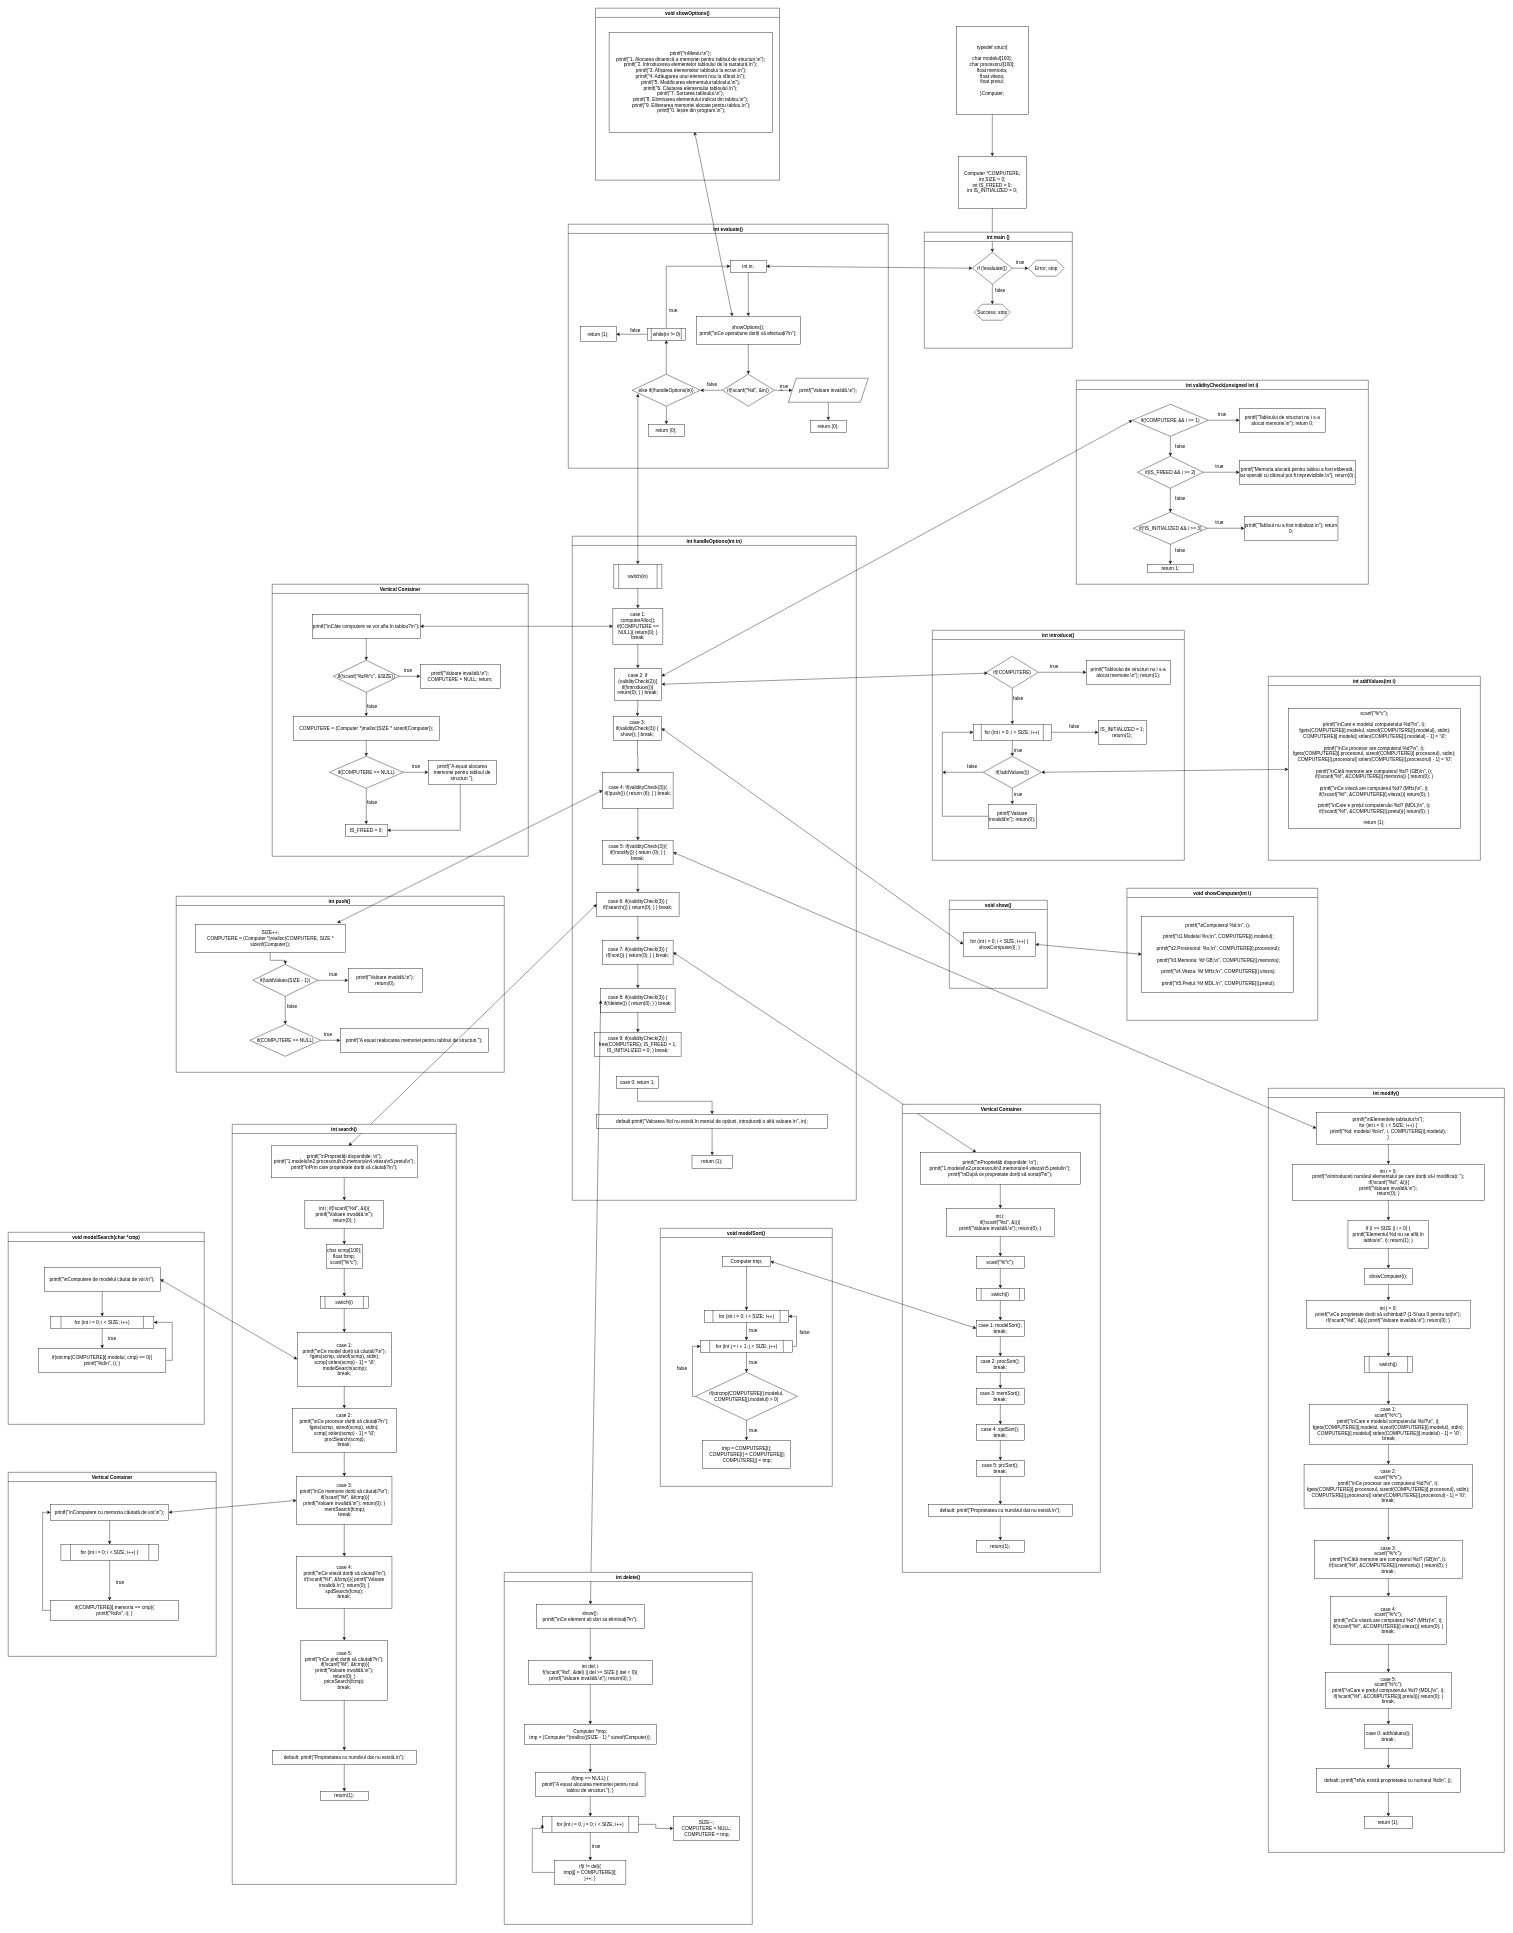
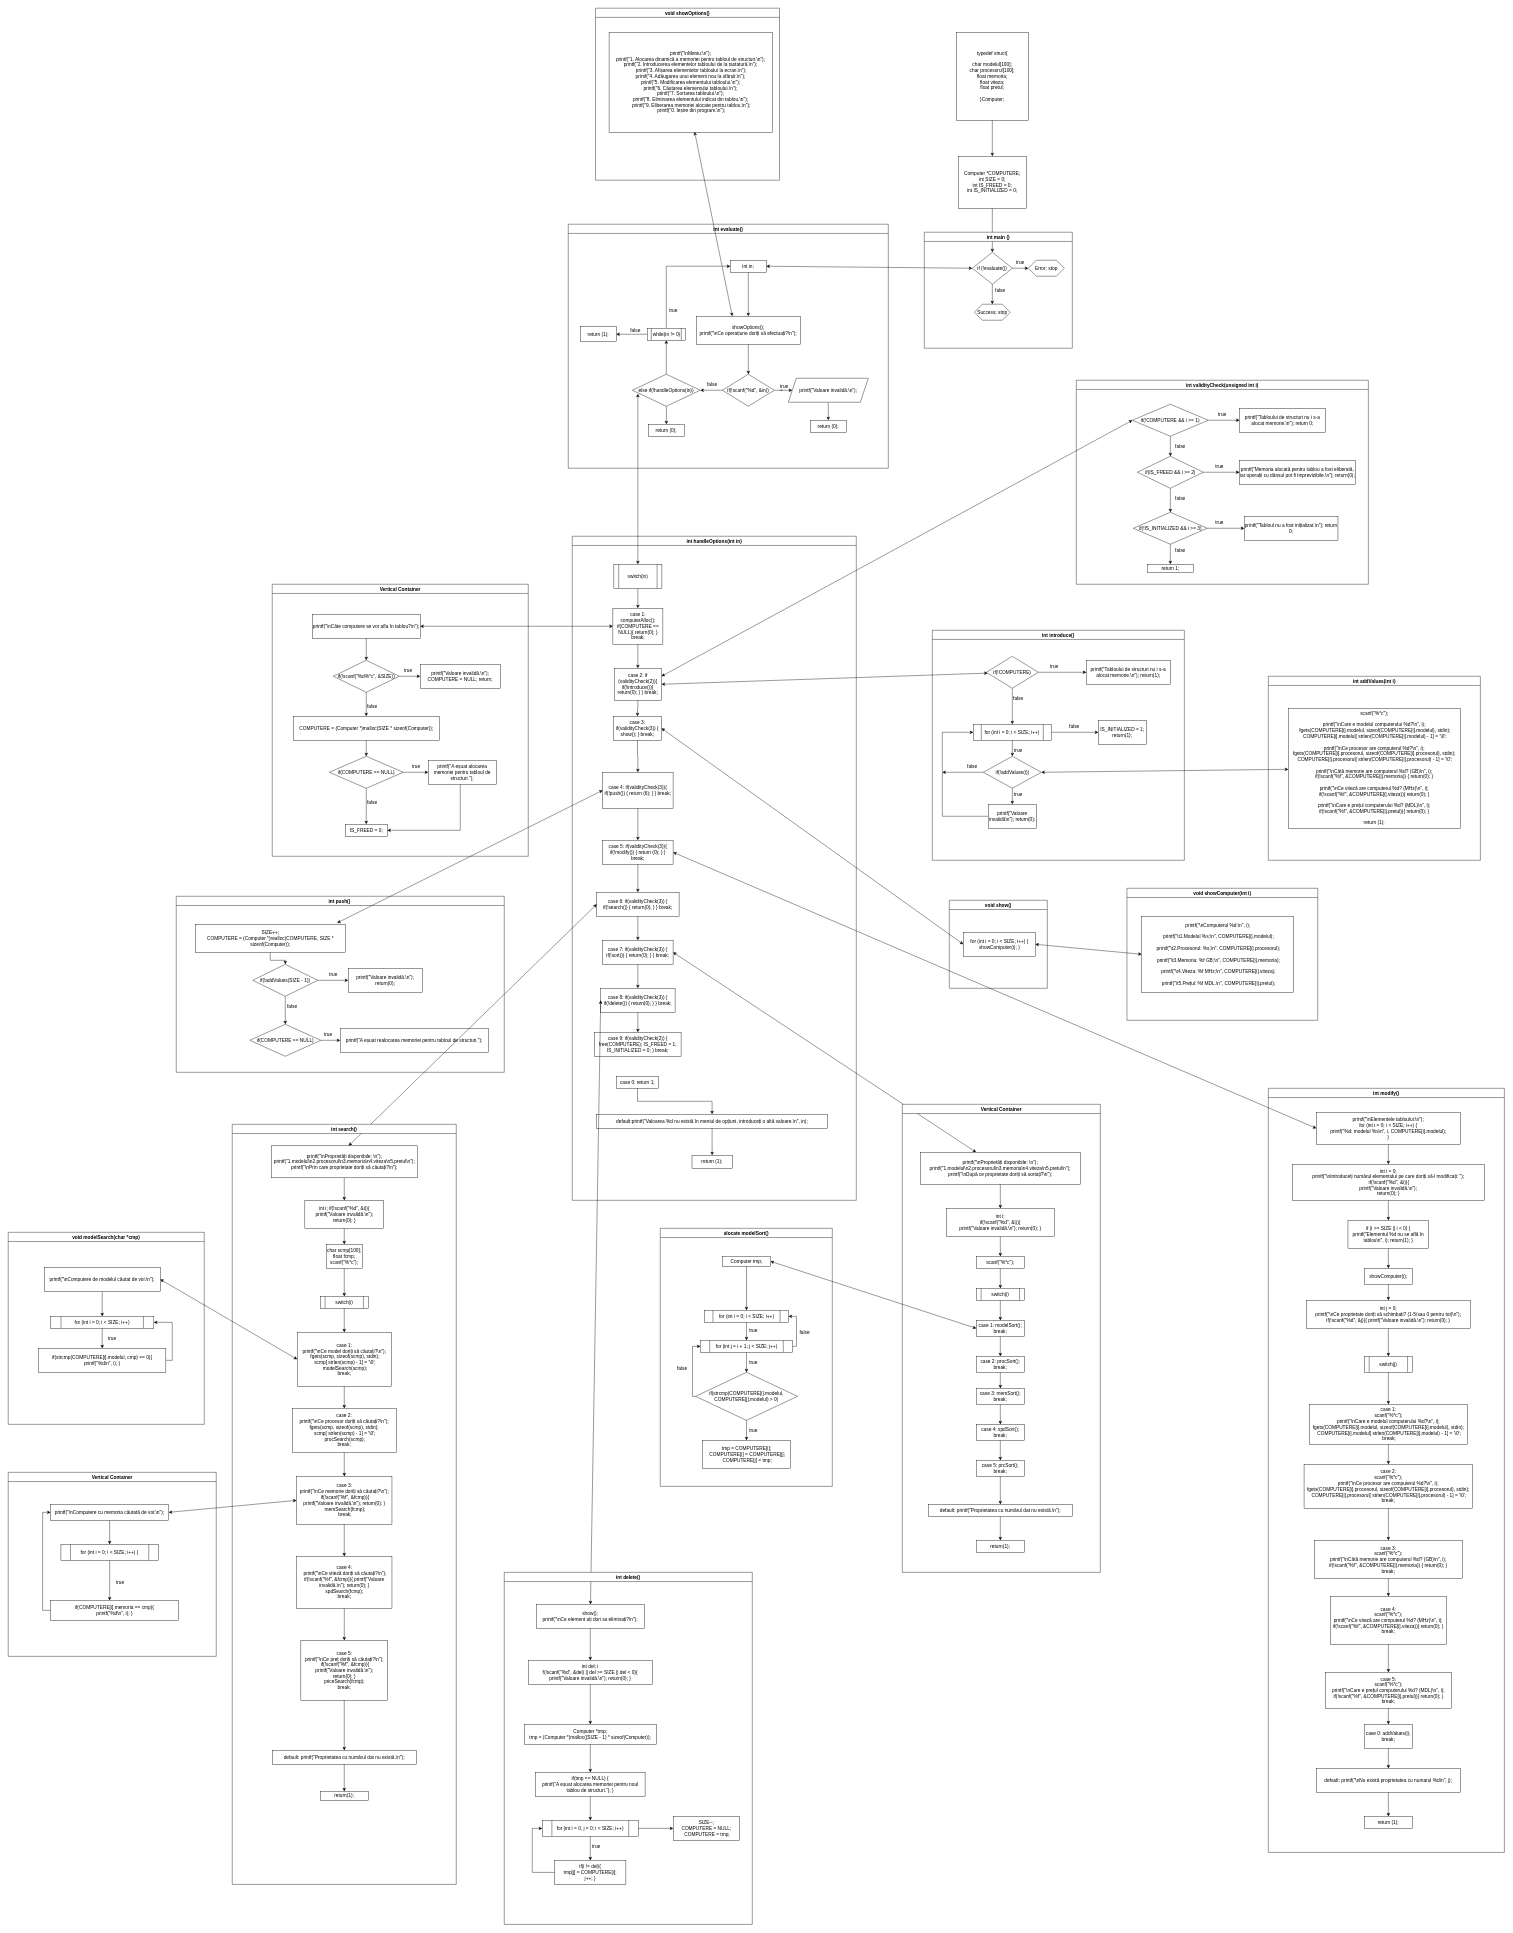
node "typedef struct{ char modelul[100]; char procesorul[100]; float memoria; float viteza; float pretul; }Computer;": moved (992, 70) -> (992, 76)
node "void modelSort()": label "void modelSort()" -> "alocate modelSort()"
node "for (int i = 0, j = 0; i < SIZE; i++)": moved (590, 1824) -> (590, 1828)
